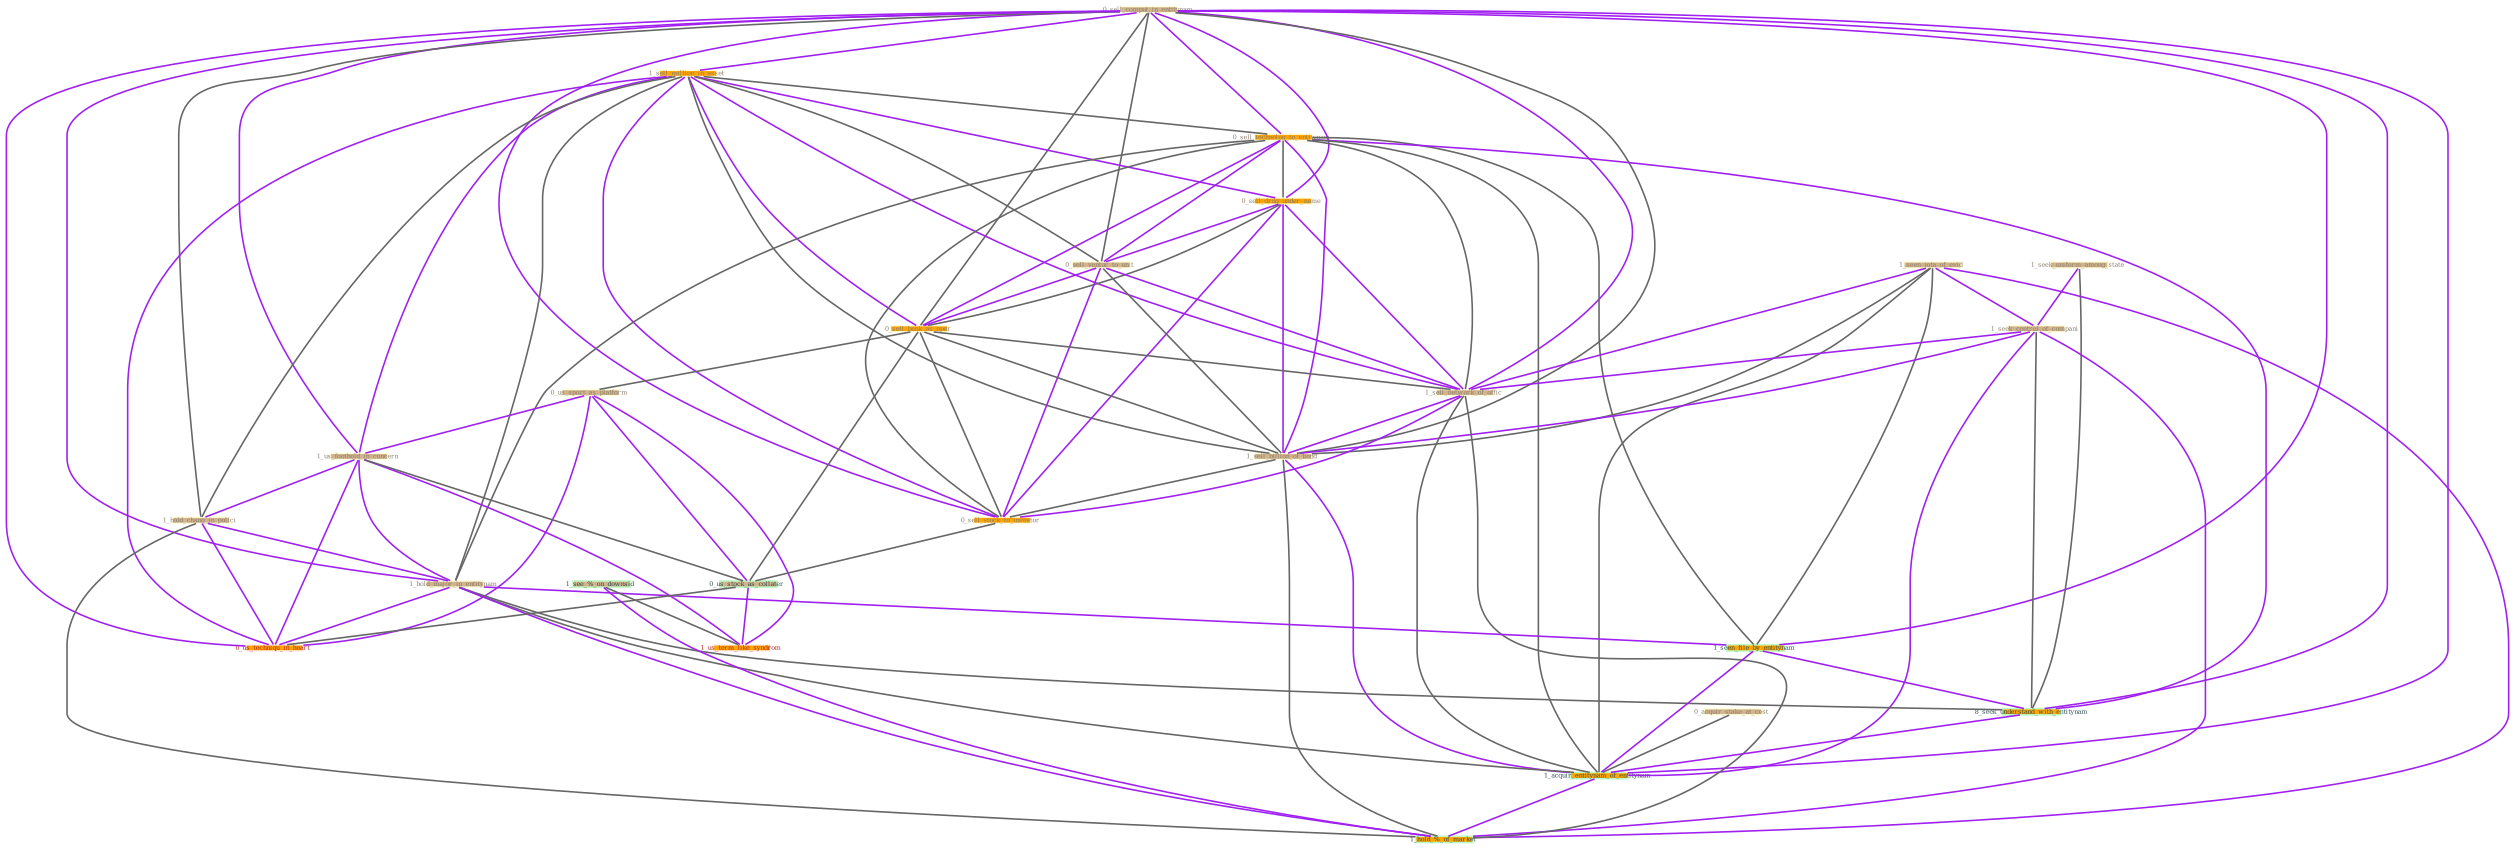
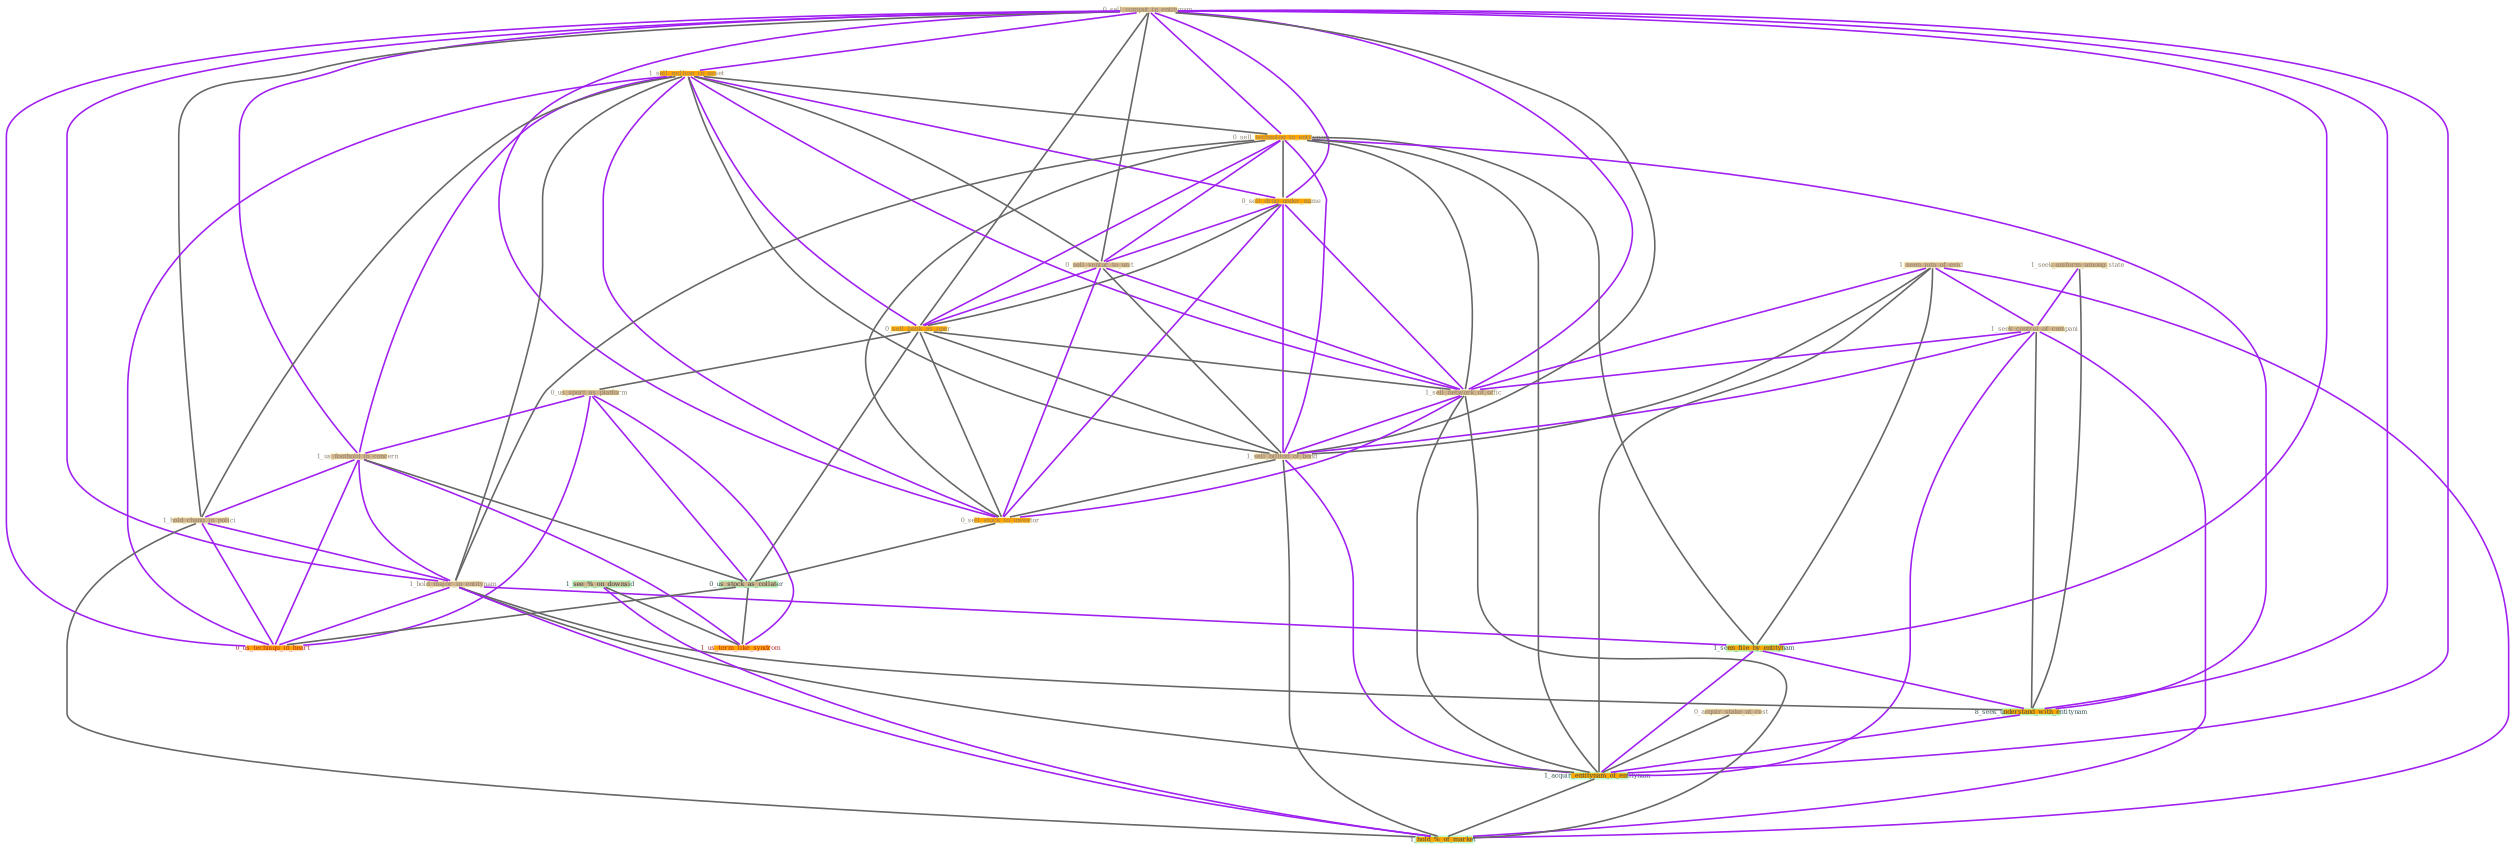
edge "0_us_stock_as_collater" -- "1_us_term_like_syndrom": color purple -> gray40
edge "1_acquir_entitynam_of_entitynam" -- "1_hold_%_of_market": color purple -> gray40
